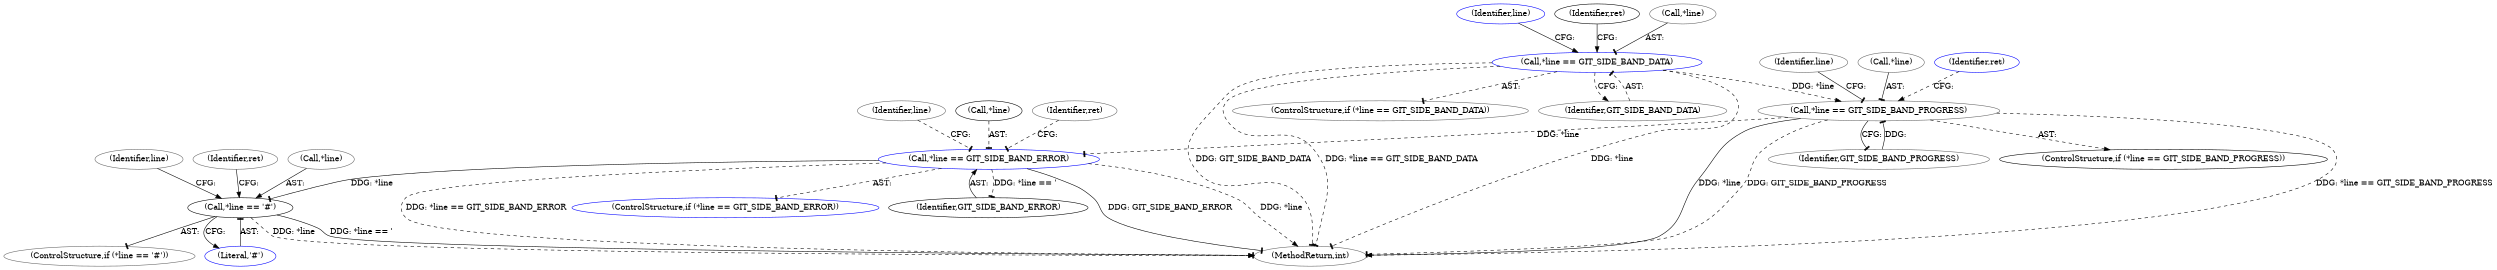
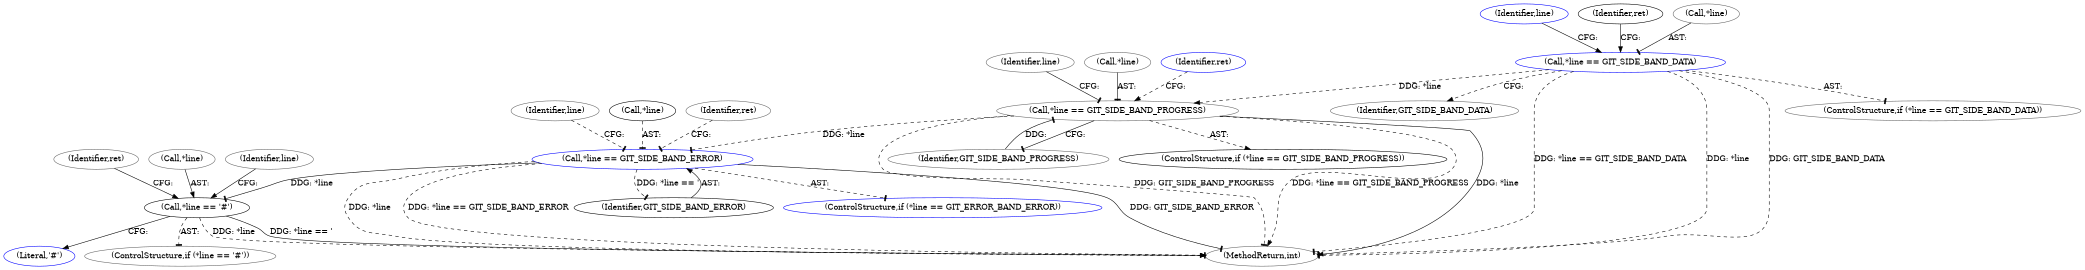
edge "(Identifier,GIT_SIDE_BAND_DATA)" -> "(Call,*line == GIT_SIDE_BAND_DATA)": removed, label "AST:"
node "(ControlStructure,if (*line == GIT_SIDE_BAND_ERROR))": label "(ControlStructure,if (*line == GIT_SIDE_BAND_ERROR))" -> "(ControlStructure,if (*line == GIT_ERROR_BAND_ERROR))"
edge "(Call,*line == '#')" -> "(ControlStructure,if (*line == '#'))": style solid -> dashed
edge "(Literal,'#')" -> "(Call,*line == '#')": removed, label "AST:"
